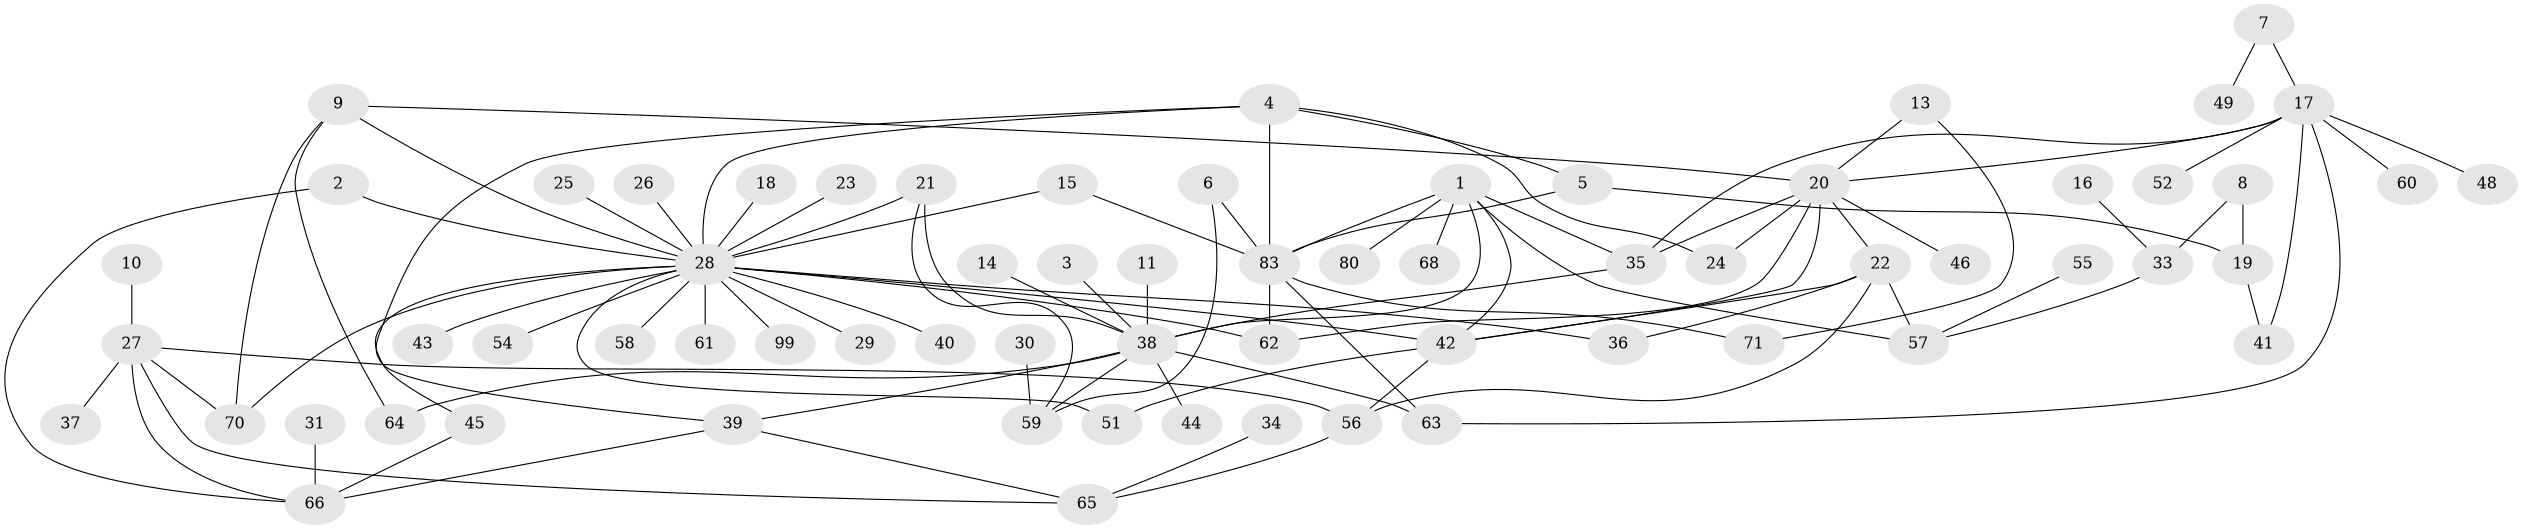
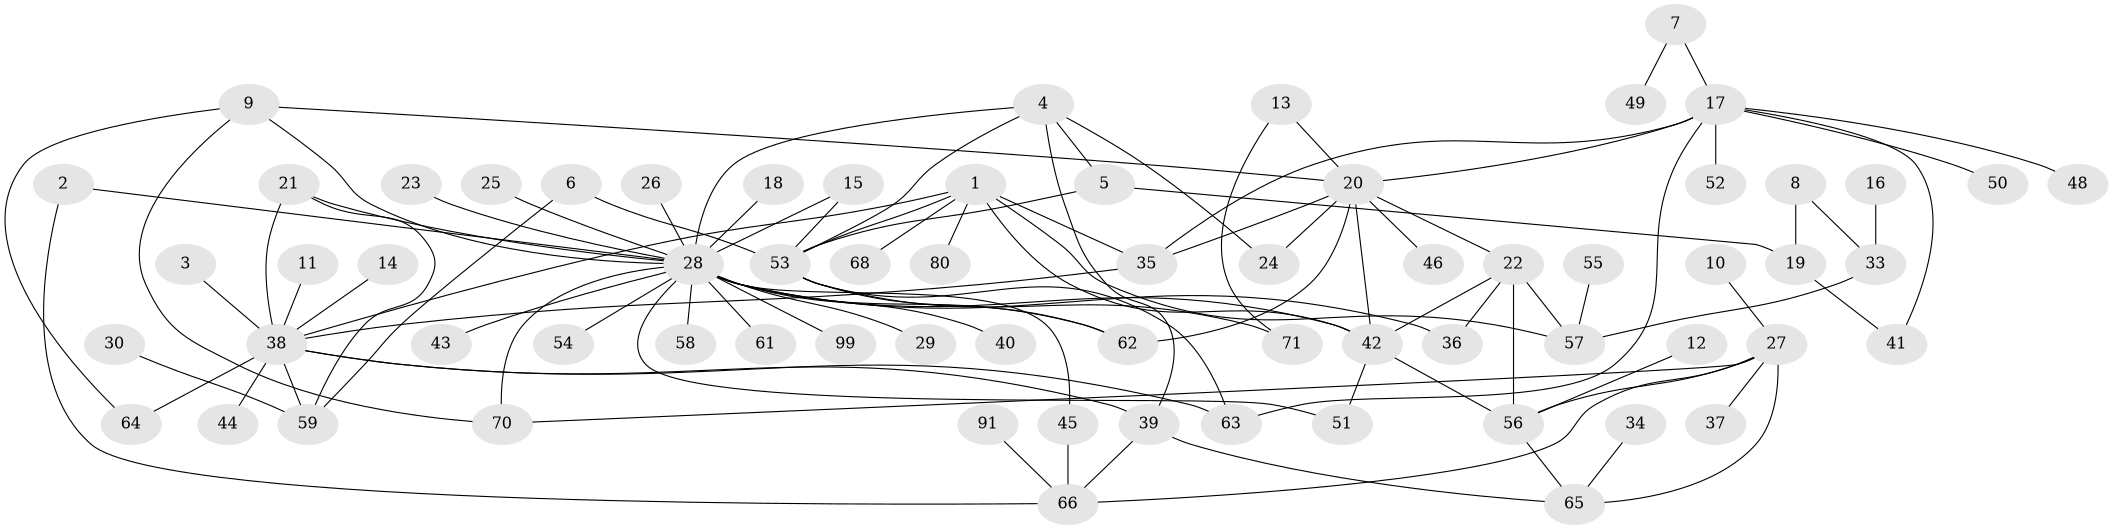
node "60": label "60" -> "50"
node "83": label "83" -> "53"
node "12": added
node "31": label "31" -> "91"
